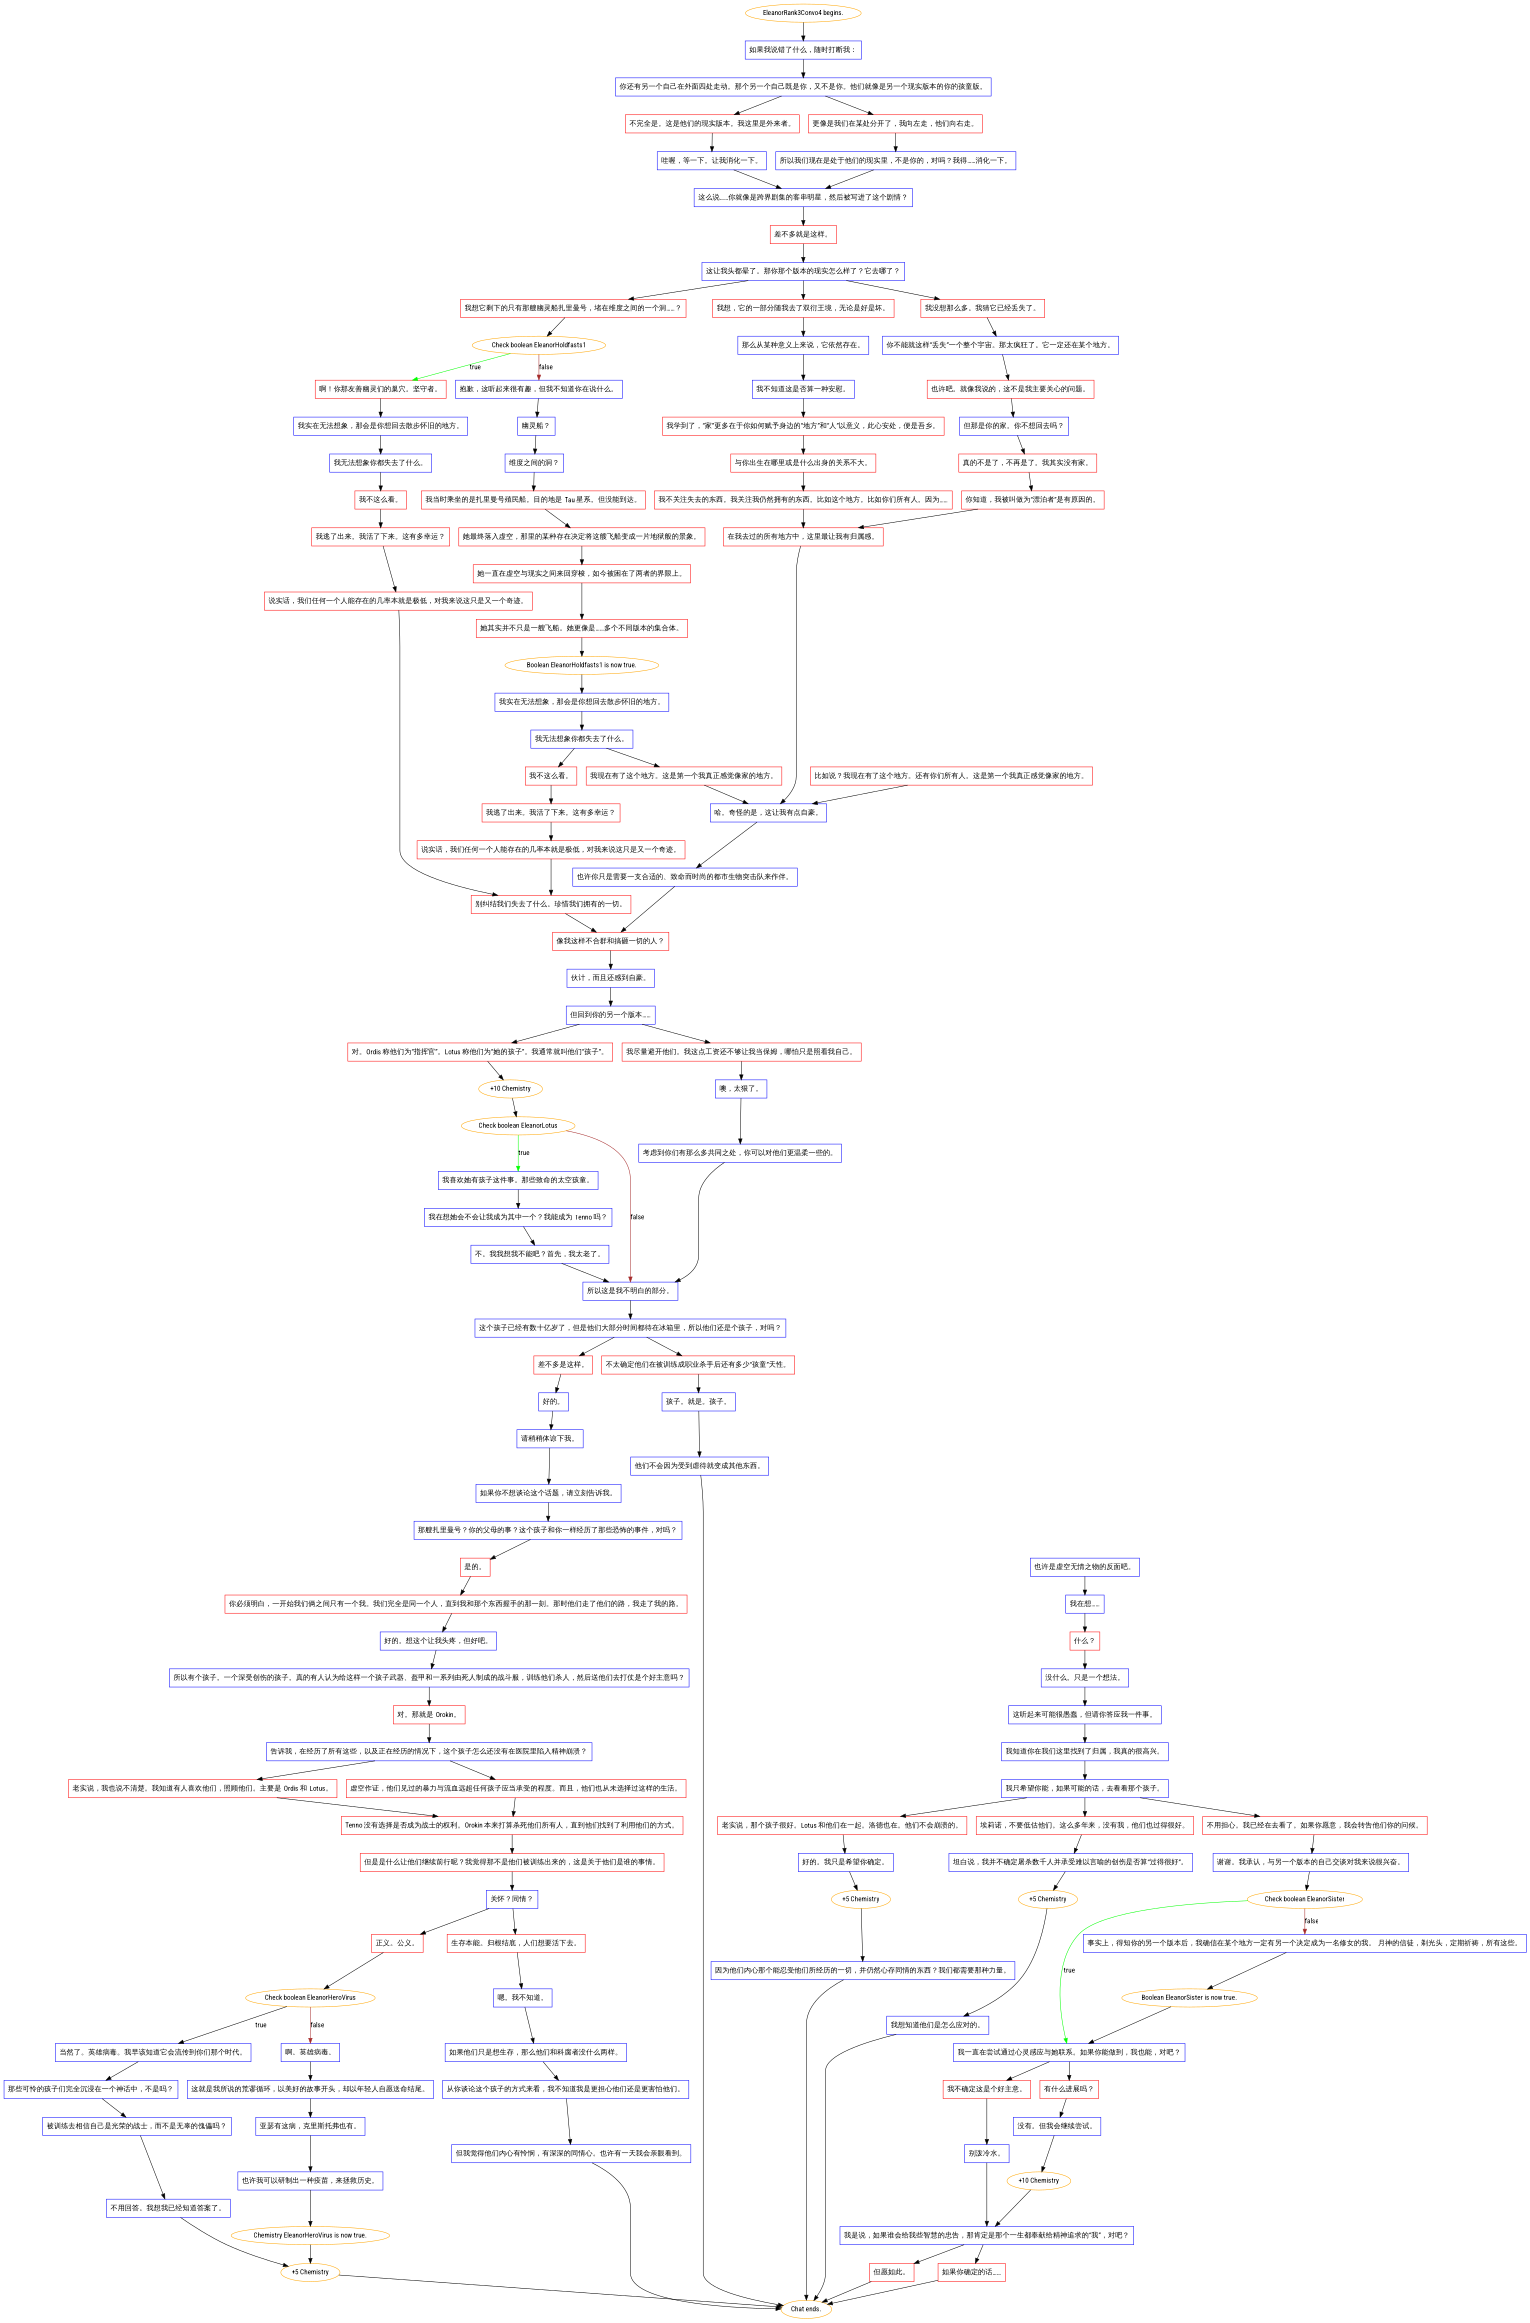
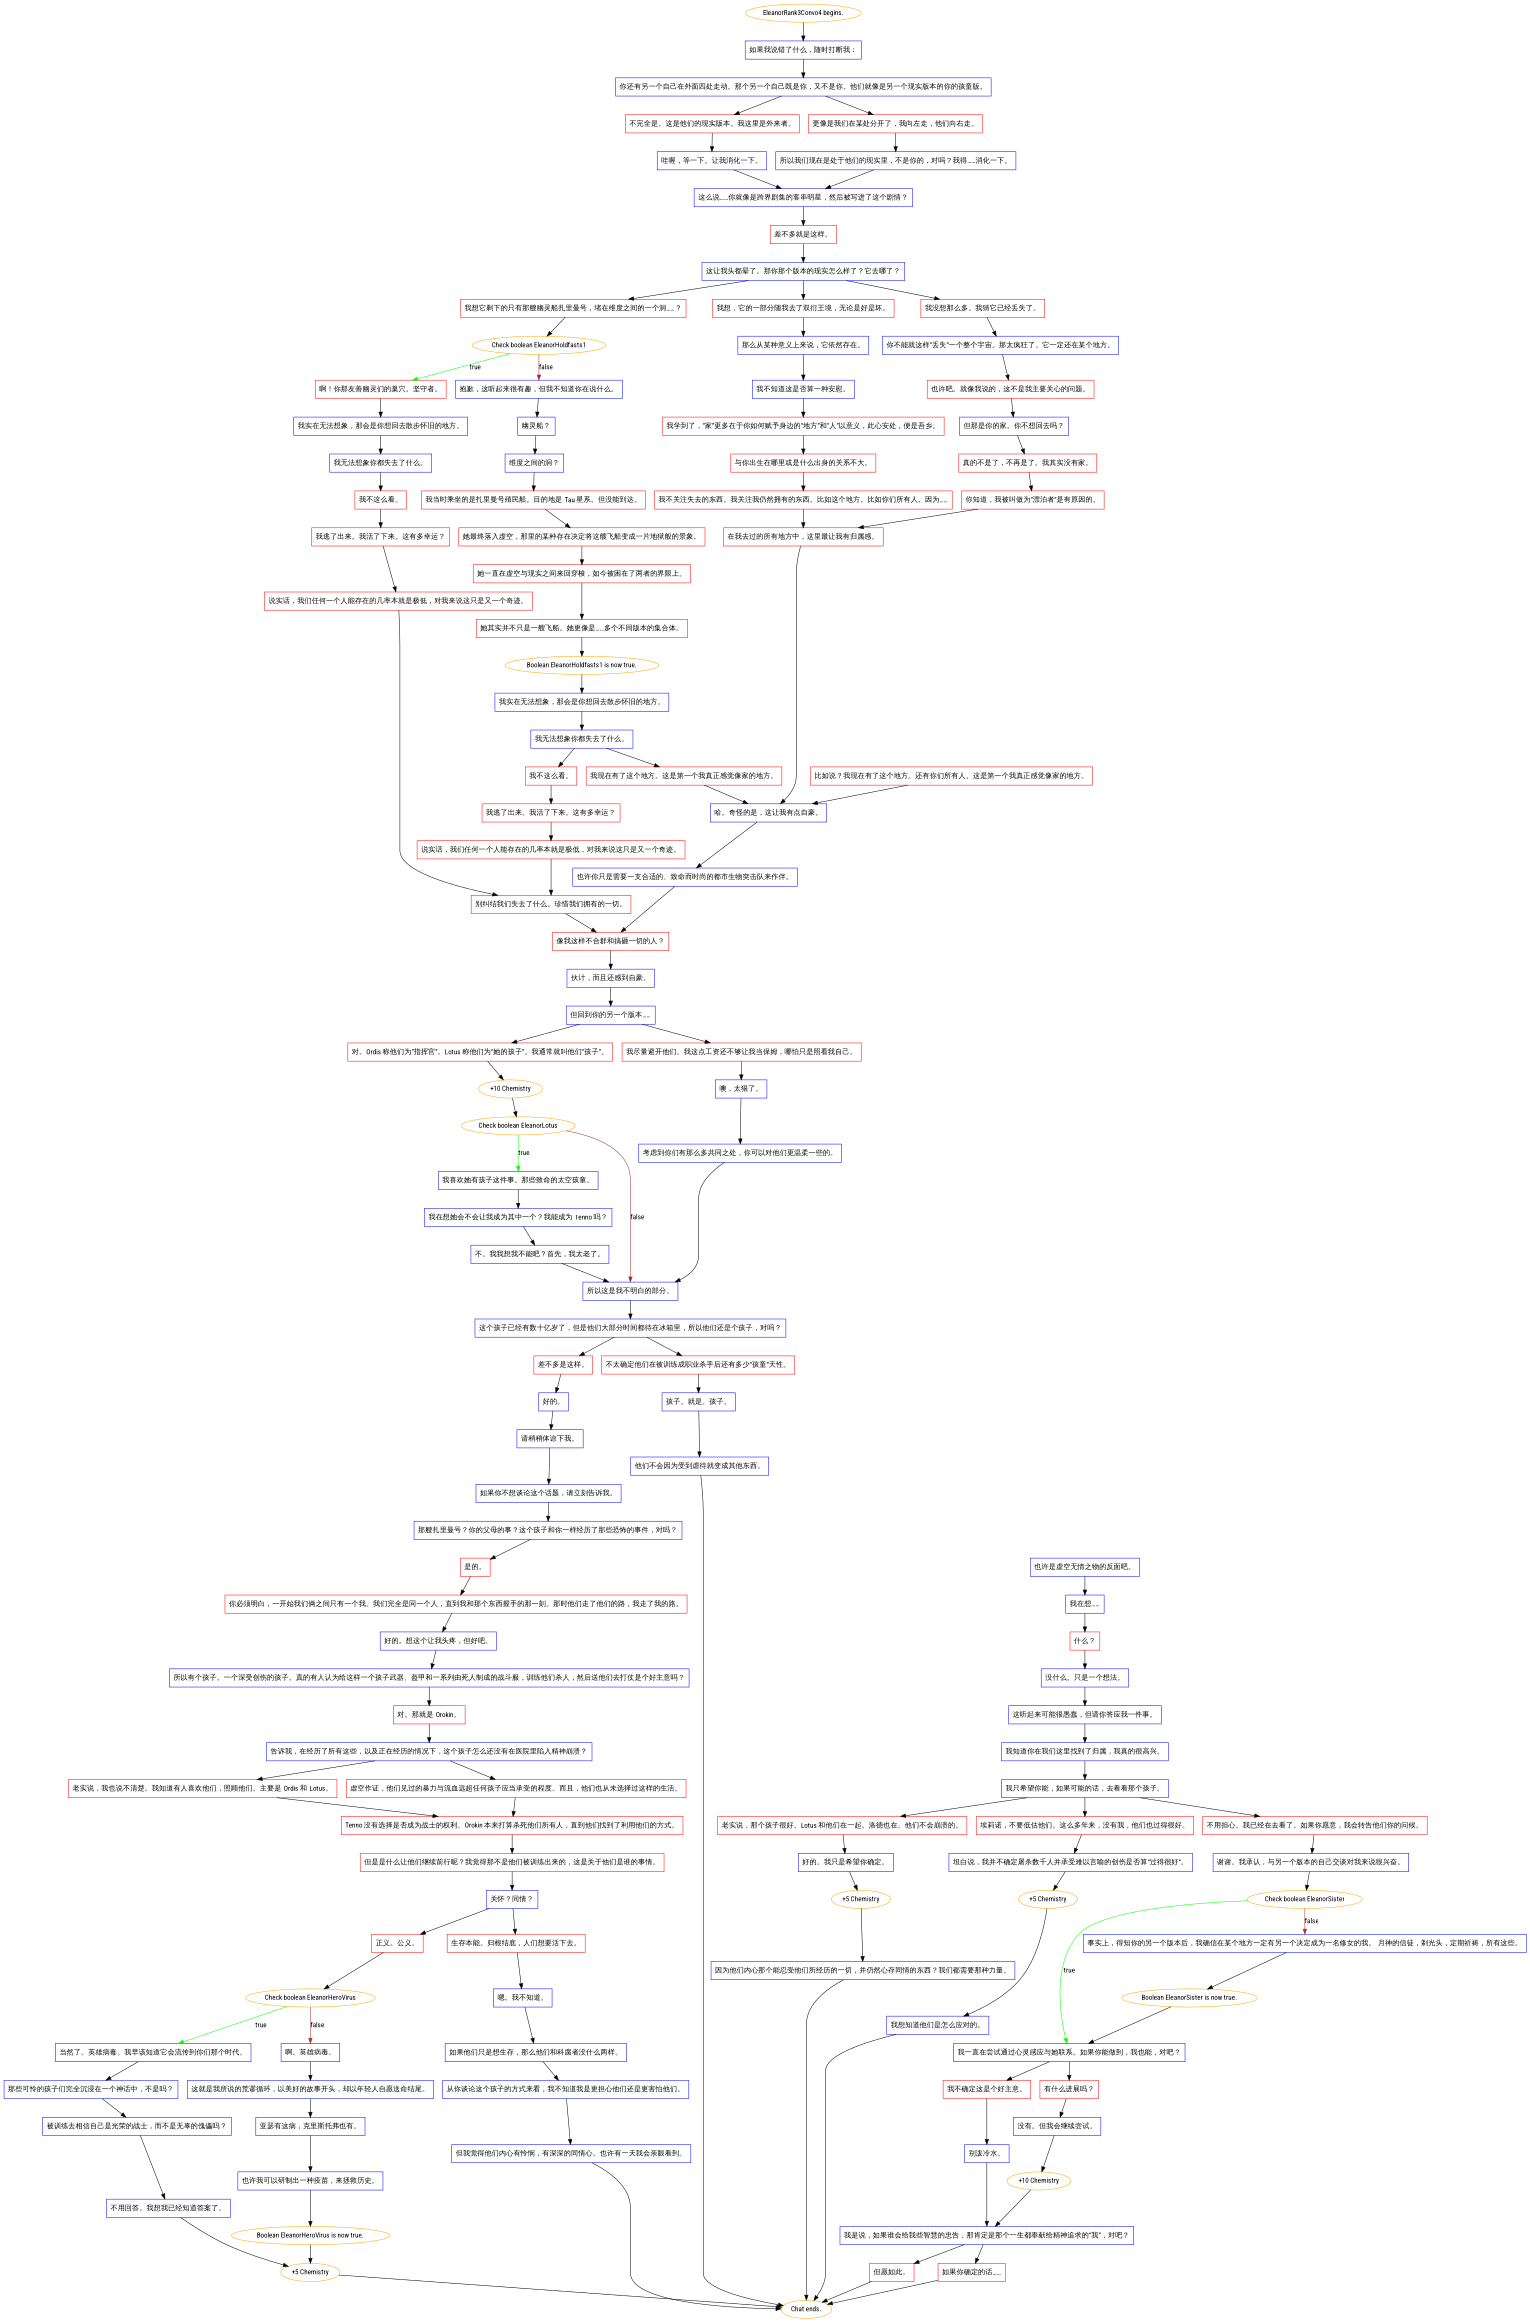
edge "Check boolean EleanorHeroVirus" -> "当然了。英雄病毒。我早该知道它会流传到你们那个时代。": color black -> green
node "Chemistry EleanorHeroVirus is now true.": label "Chemistry EleanorHeroVirus is now true." -> "Boolean EleanorHeroVirus is now true."
